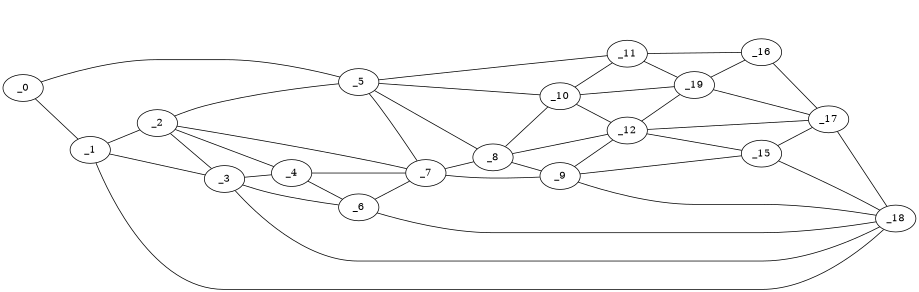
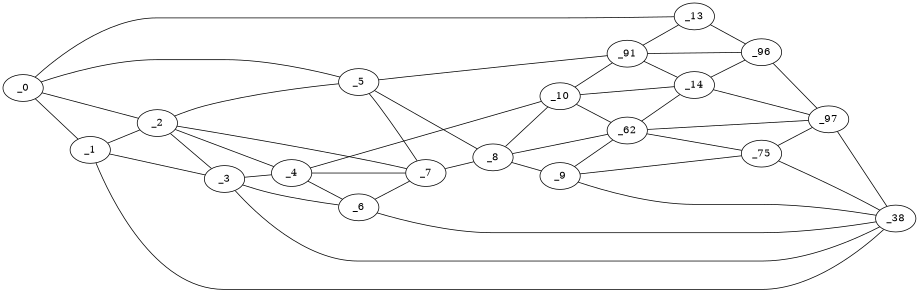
node "_13": added
node "_16": label "_16" -> "_96"
node "_11": label "_11" -> "_91"
node "_19": label "_19" -> "_14"
edge "_5" -- "_10": now "_4" -- "_10"
edge "_0" -- "_2": added
node "_17": label "_17" -> "_97"
node "_12": label "_12" -> "_62"
node "_15": label "_15" -> "_75"
edge "_7" -- "_9": removed
node "_18": label "_18" -> "_38"
